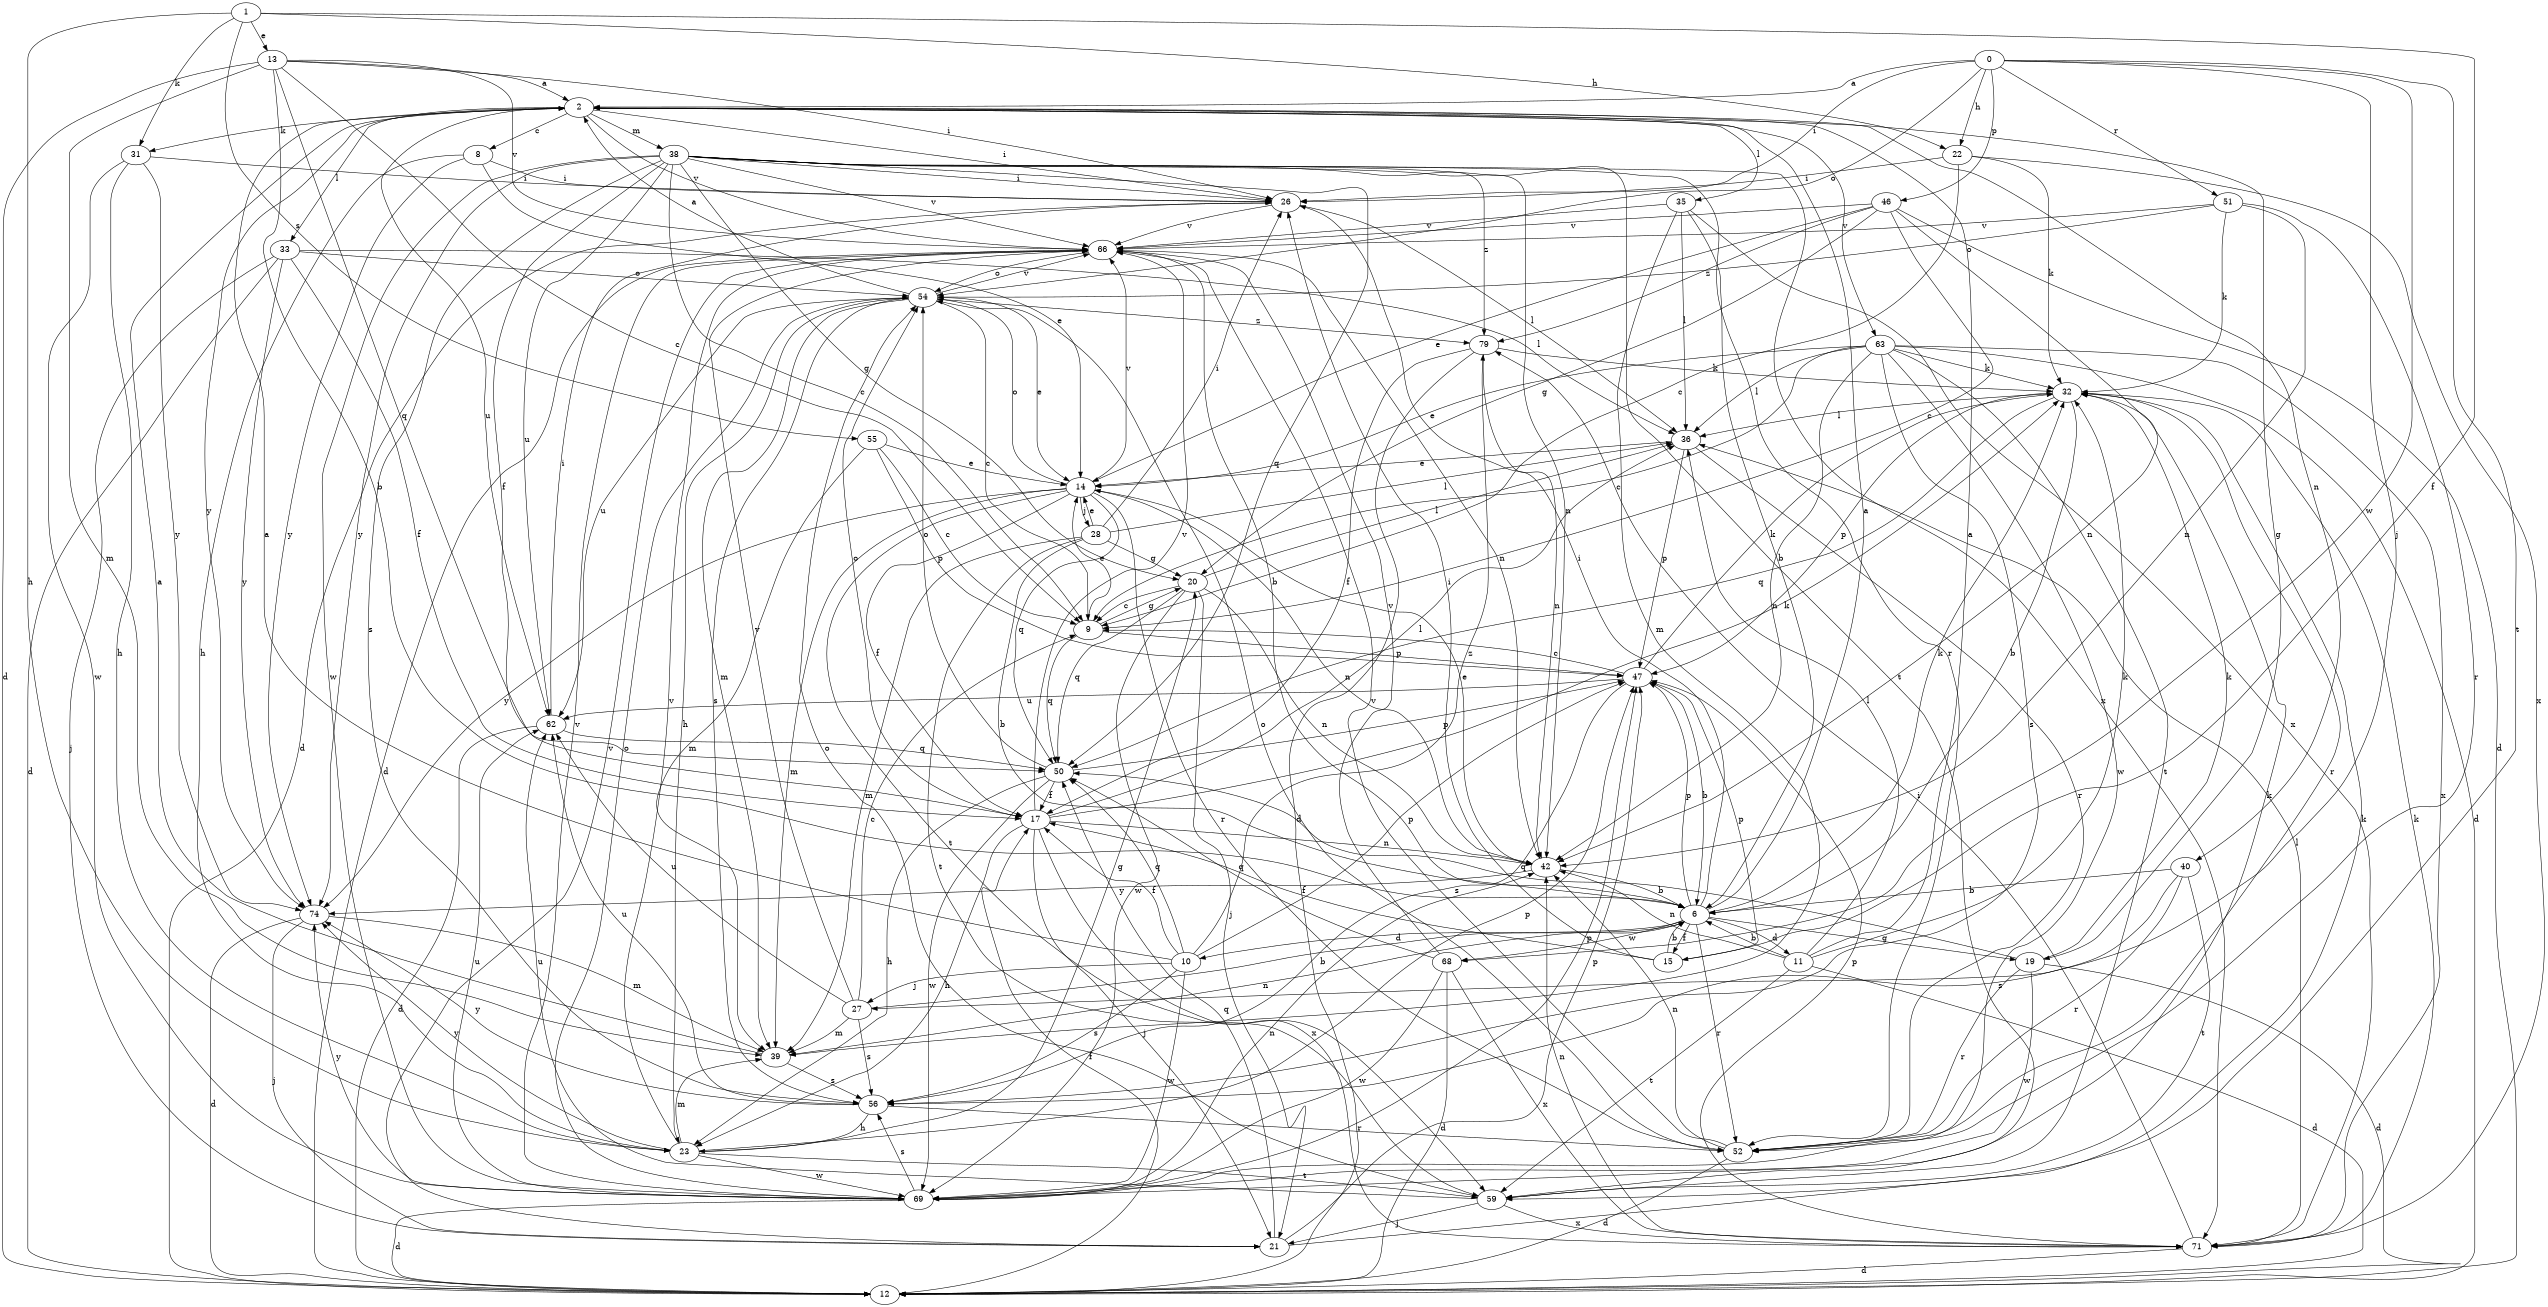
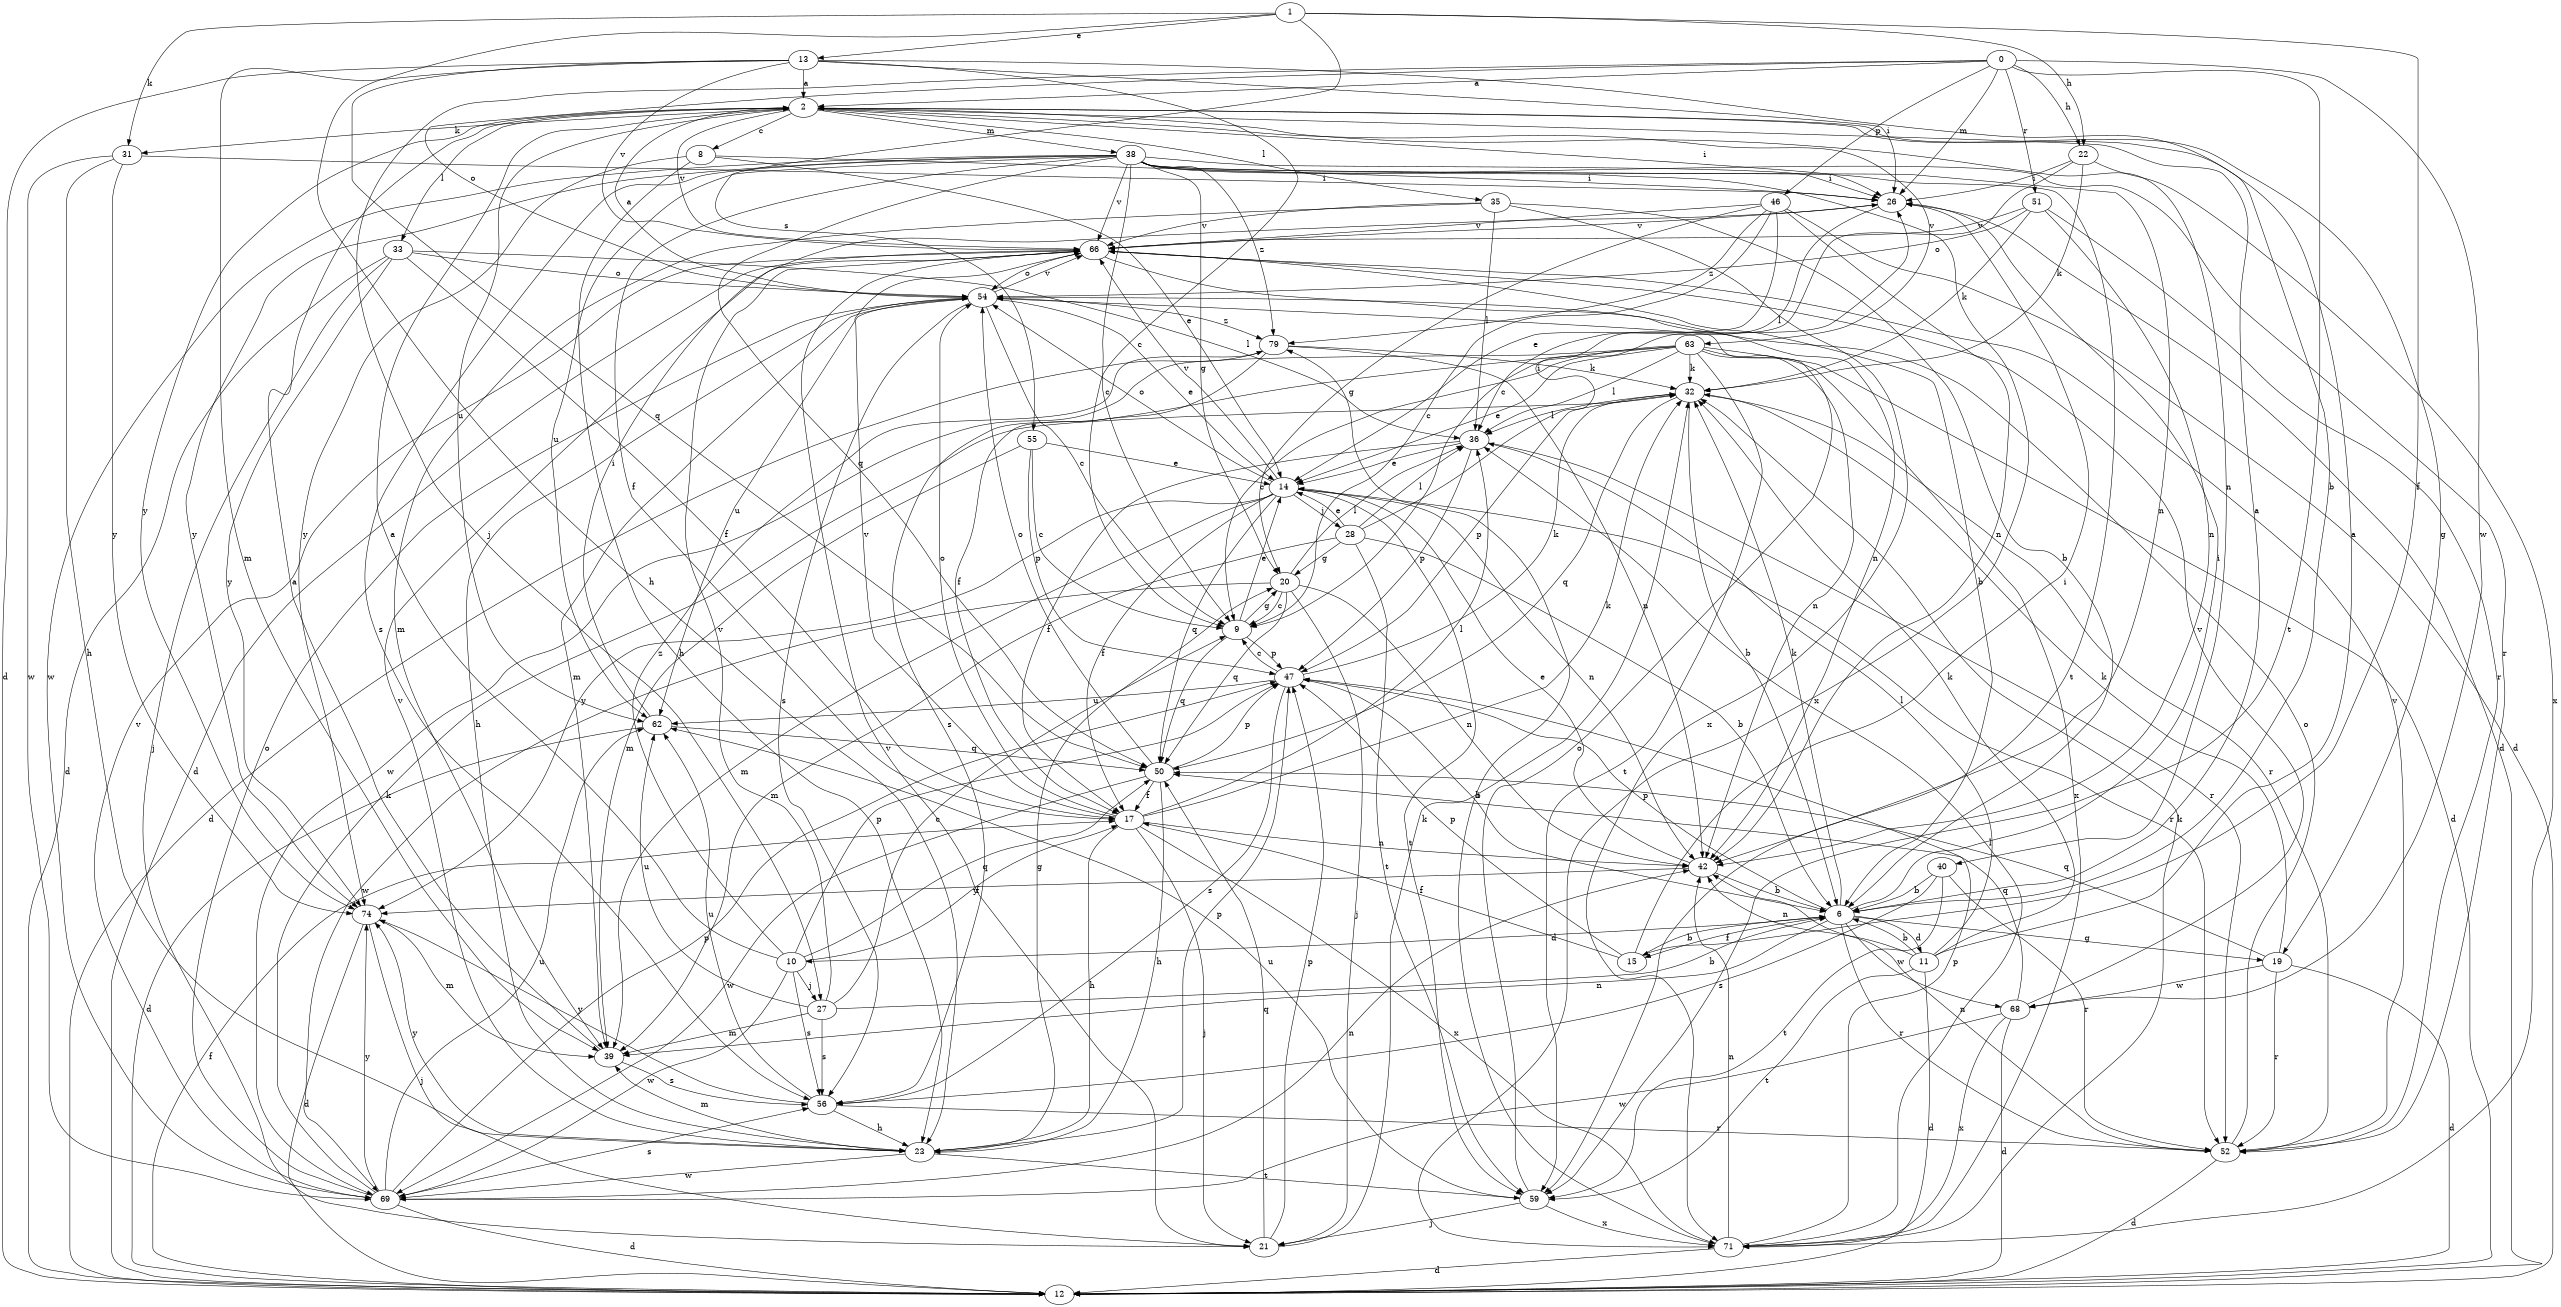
edge "0" -> "26": label "i" -> "m"
edge "36" -> "17": added, label "f"
edge "19" -> "69": now "19" -> "68"
